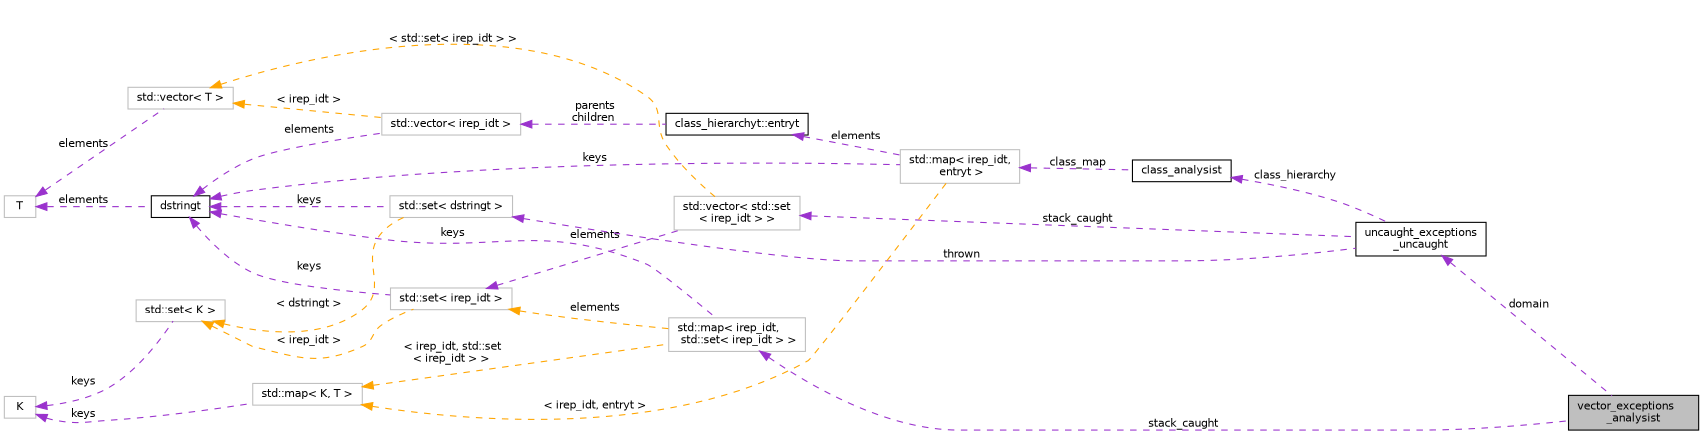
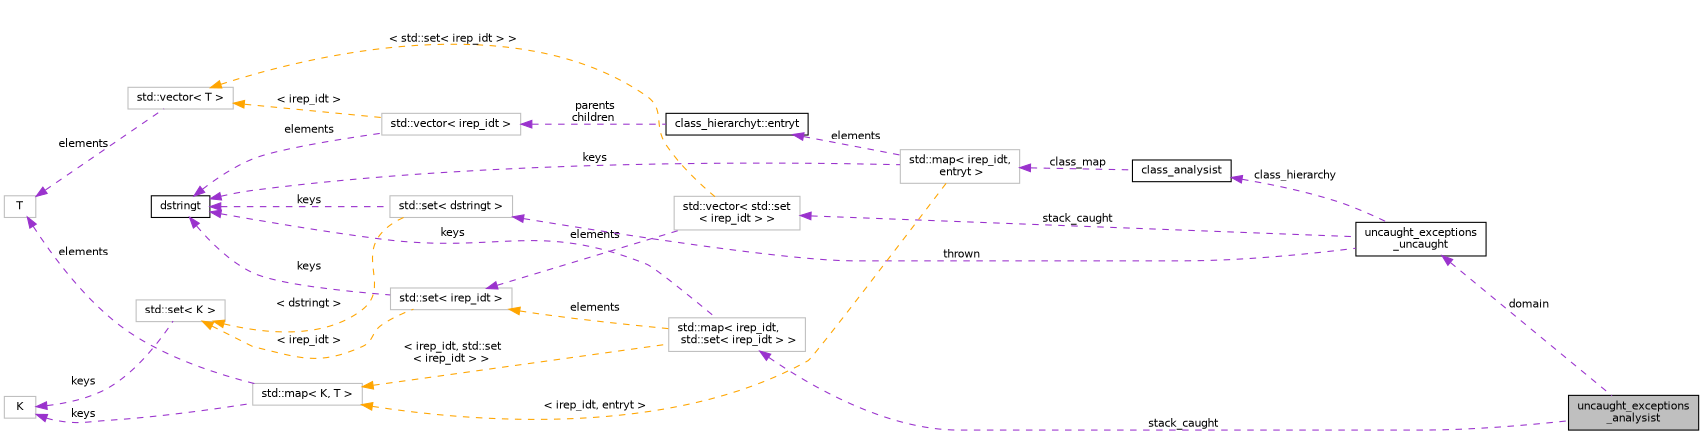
edge "dstringt" -> "T": now "std::map< K, T >" -> "T"
node "vector_exceptions _analysist": label "vector_exceptions _analysist" -> "uncaught_exceptions _analysist"
